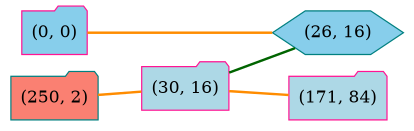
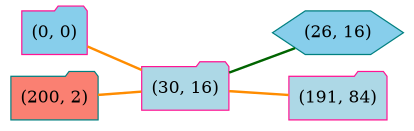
edge "(0, 0)" -- "(26, 16)": now "(0, 0)" -- "(30, 16)"
node "(250, 2)": label "(250, 2)" -> "(200, 2)"
node "(171, 84)": label "(171, 84)" -> "(191, 84)"
